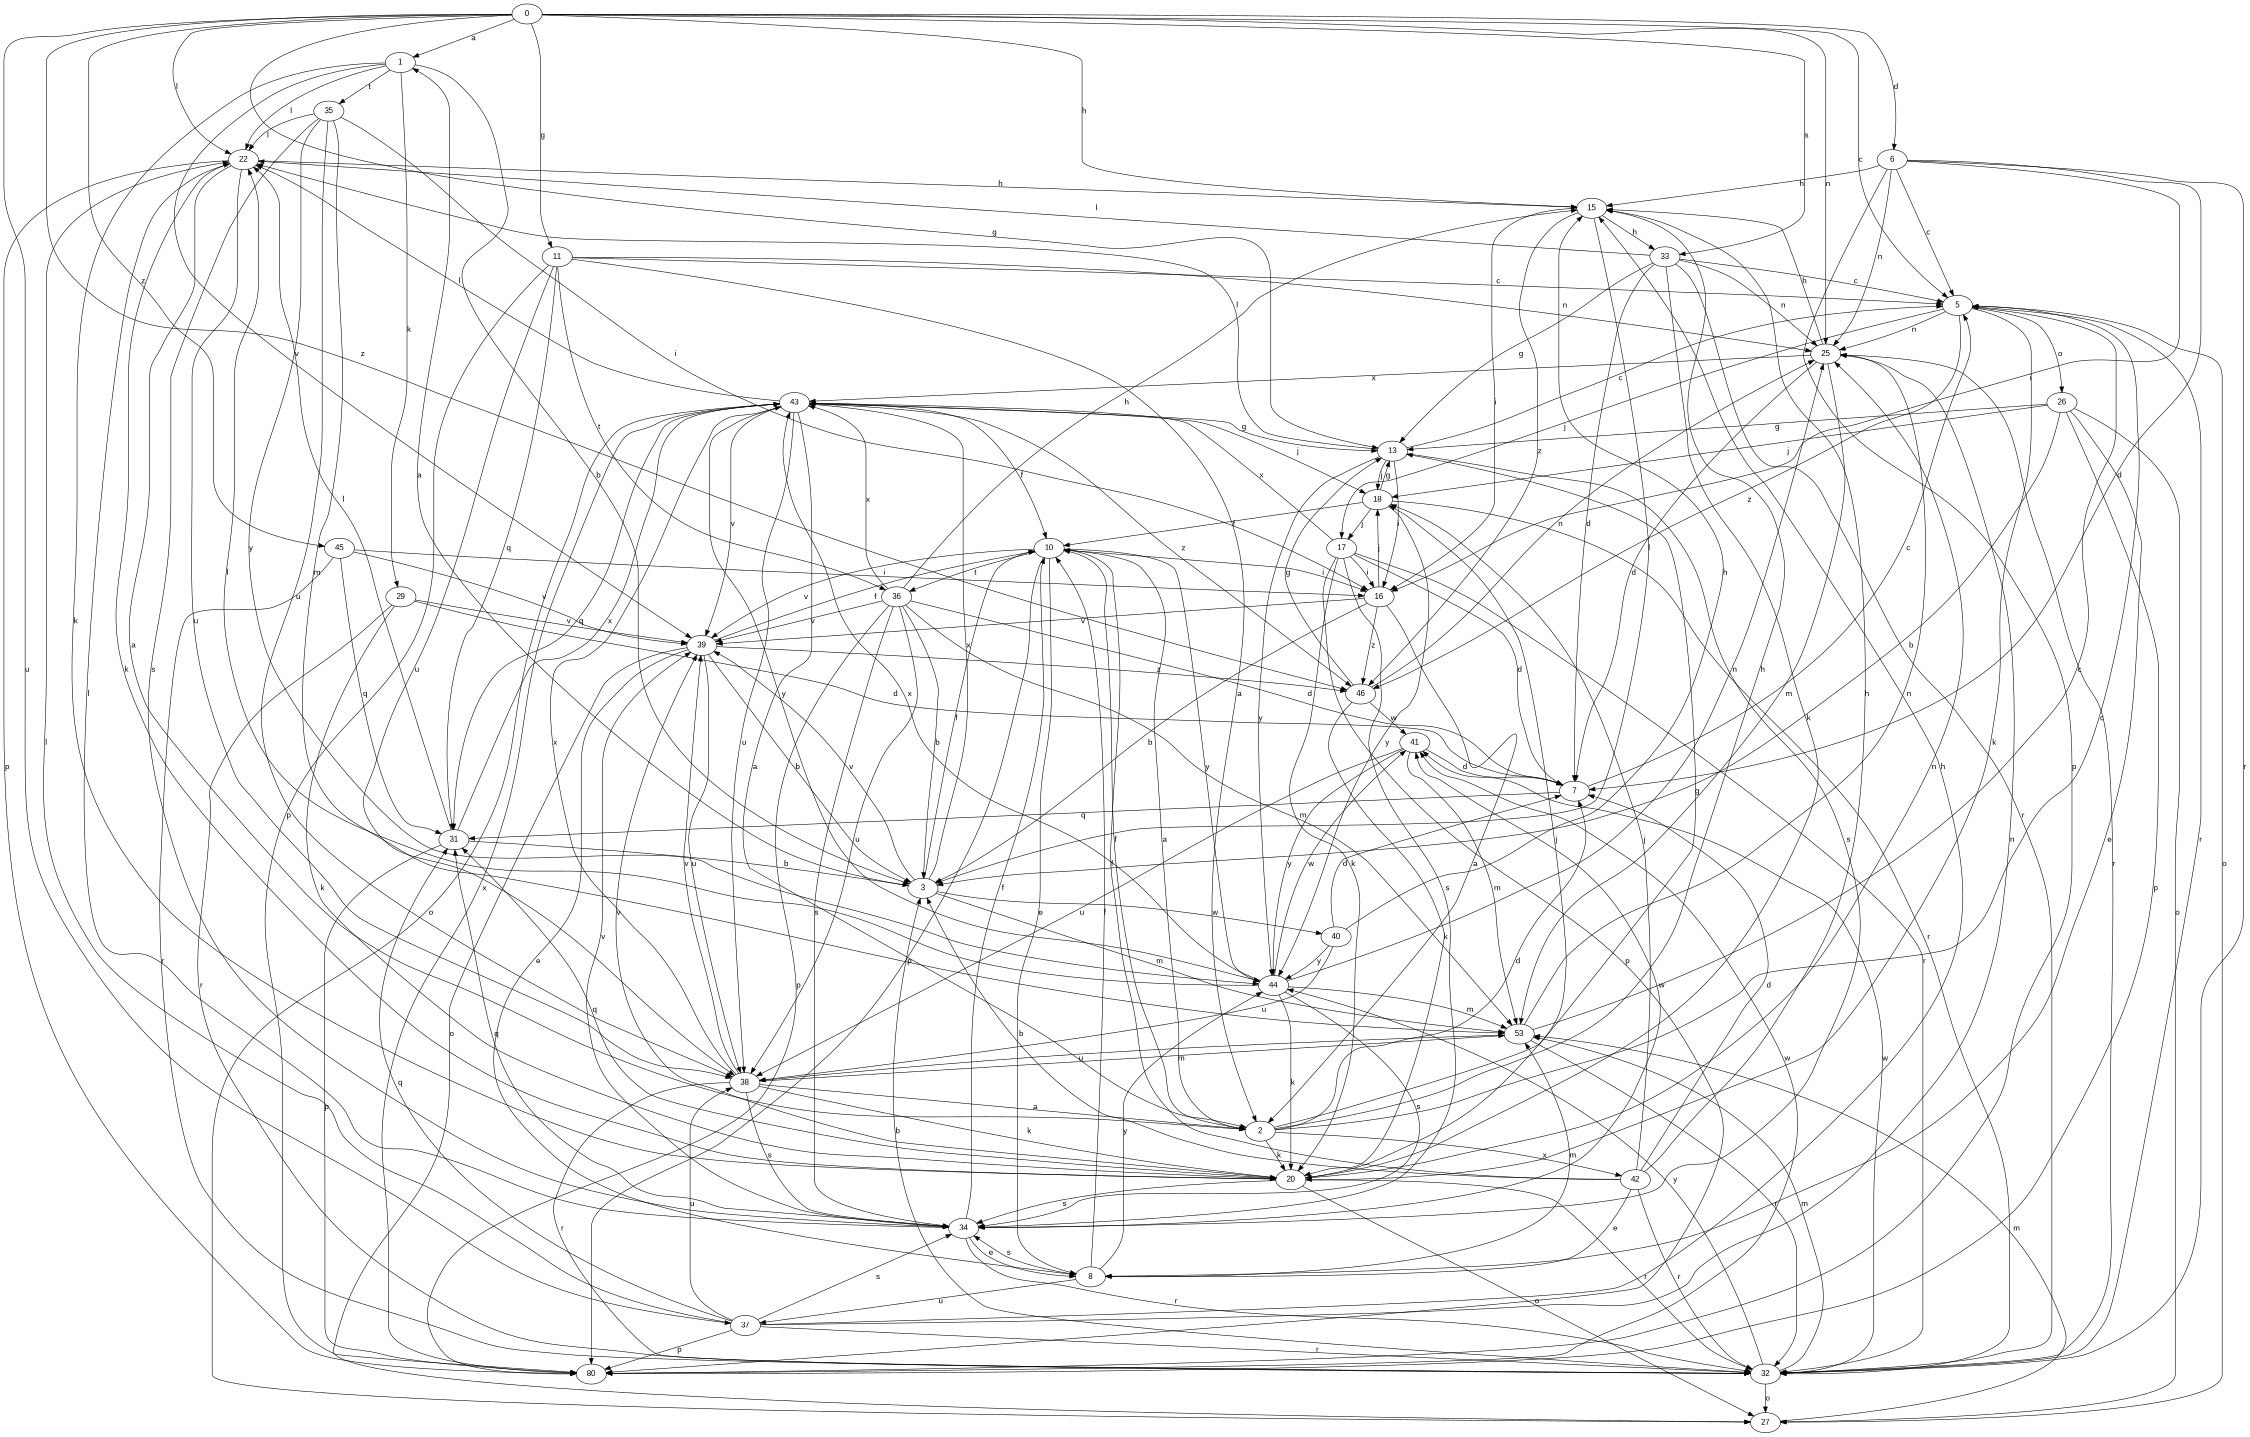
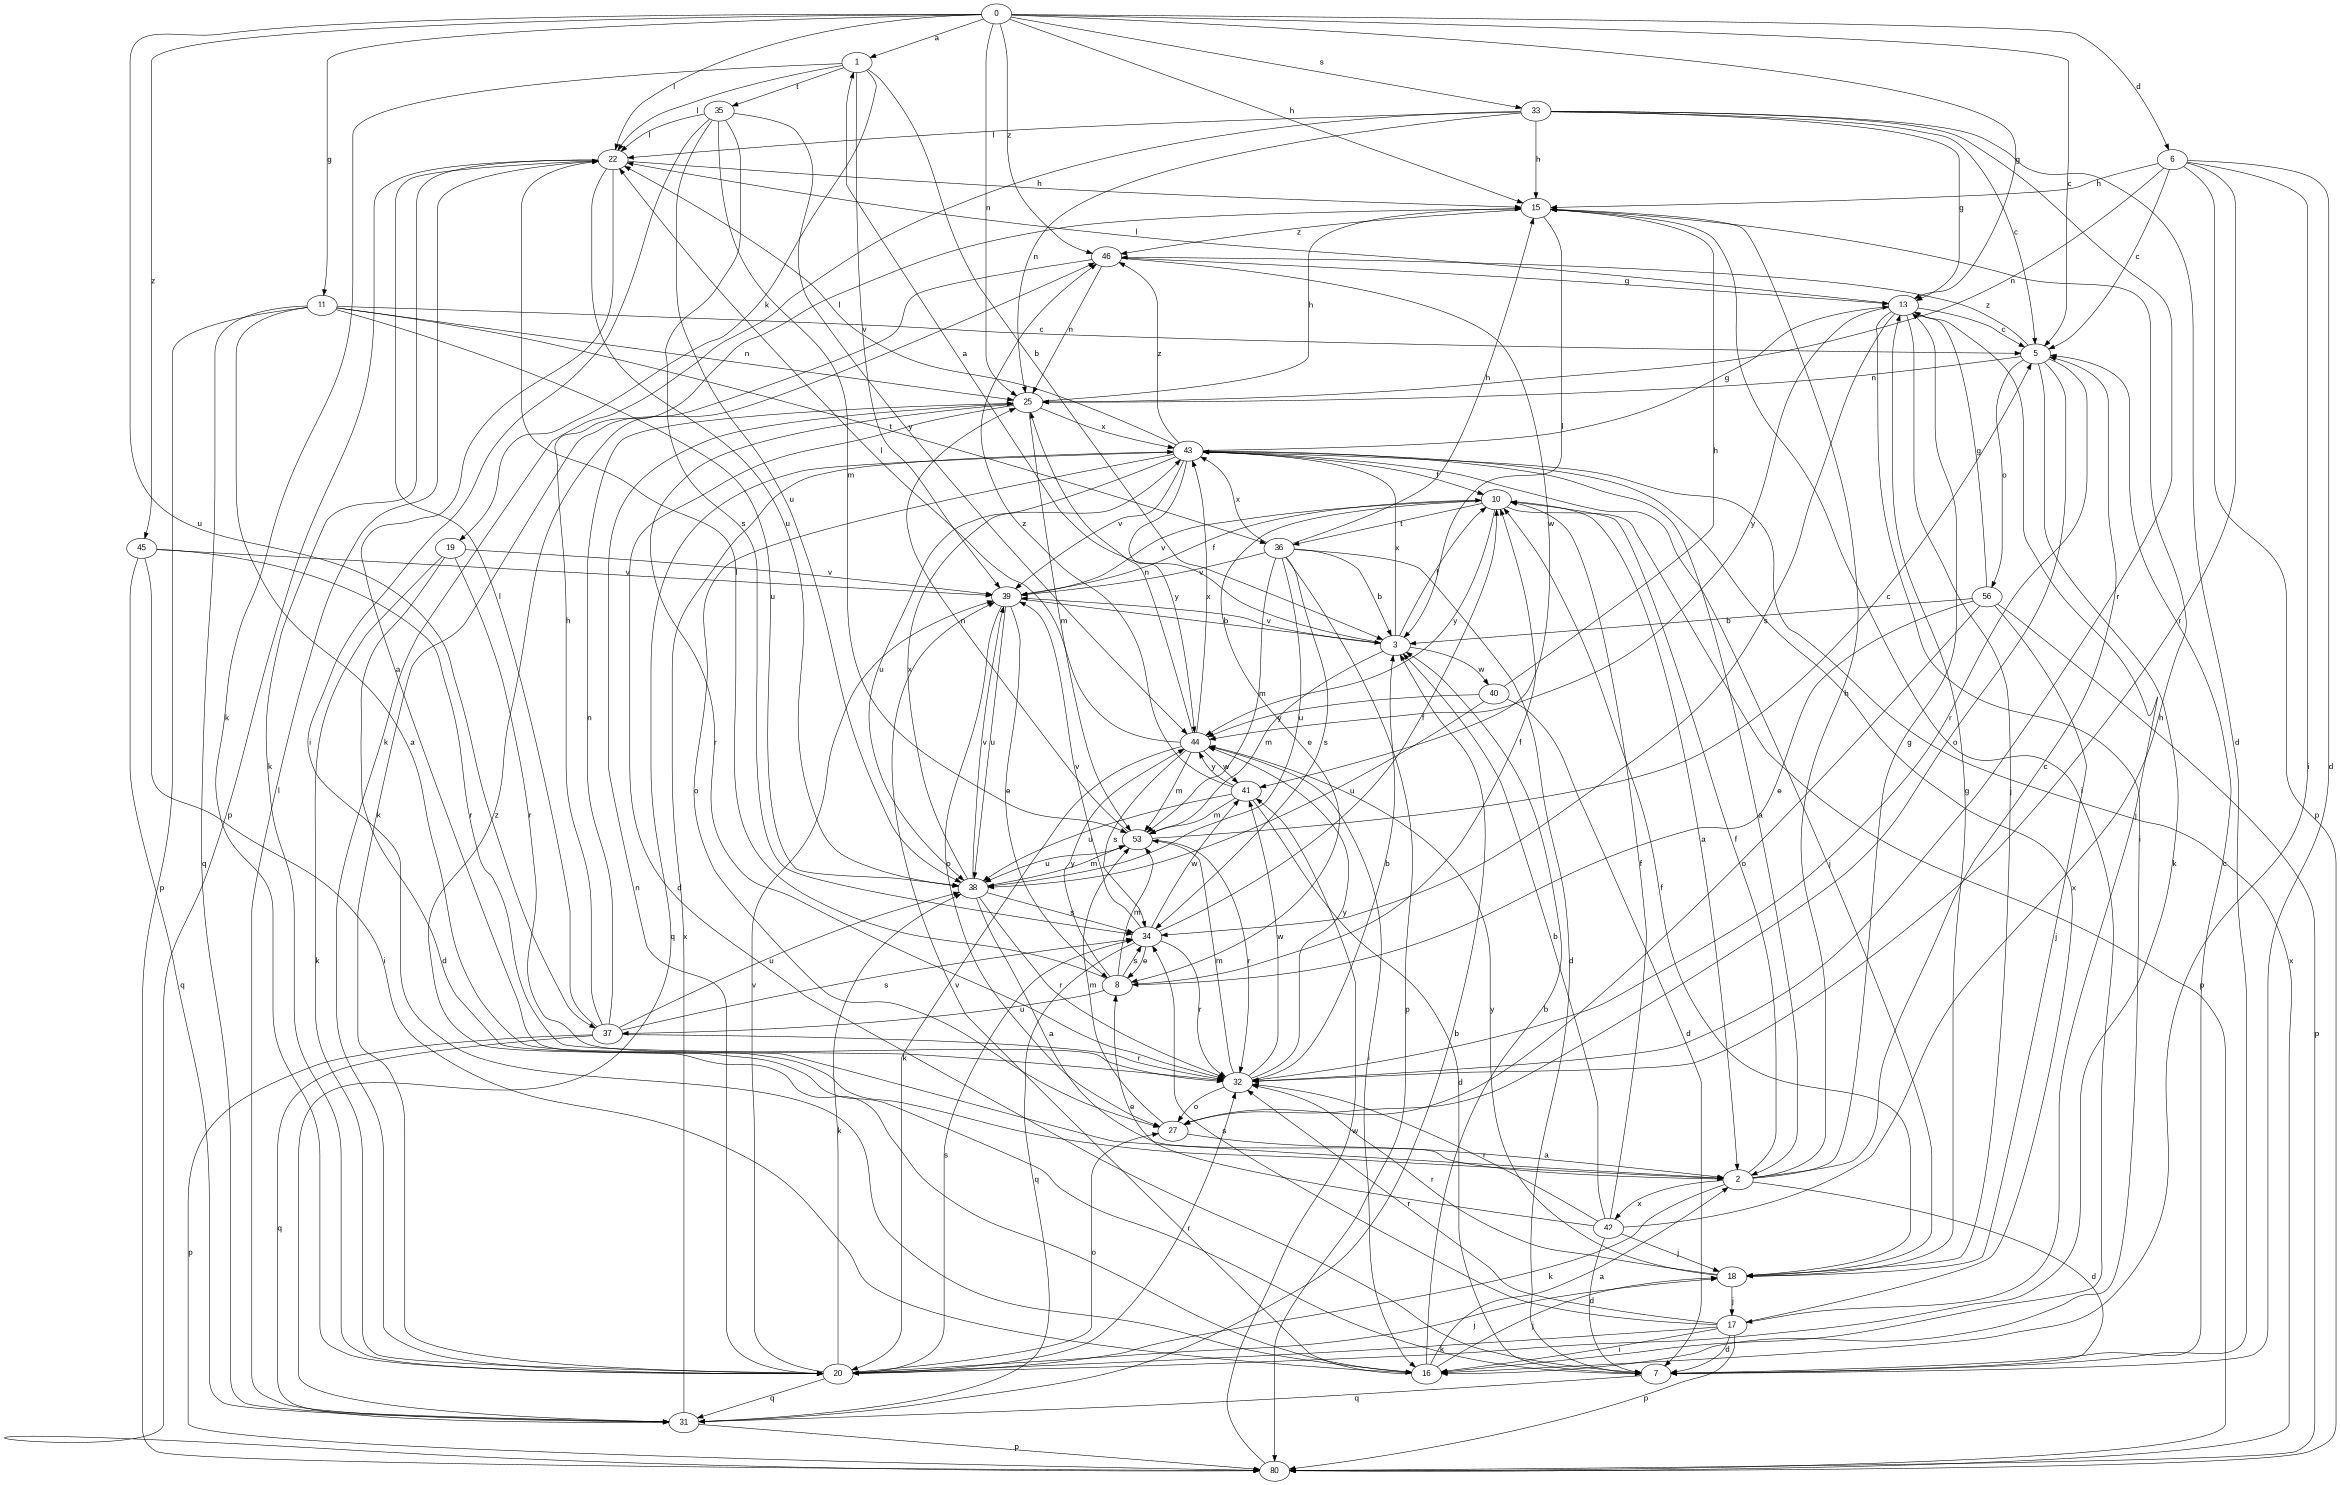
edge "15" -> "33": reversed
edge "5" -> "17": now "13" -> "17"
node "26": label "26" -> "56"
edge "10" -> "16": now "44" -> "16"
node "29": label "29" -> "19"
edge "39" -> "46": now "41" -> "46"
edge "34" -> "22": now "8" -> "22"
edge "38" -> "20": reversed
edge "27" -> "2": added, label "a"
